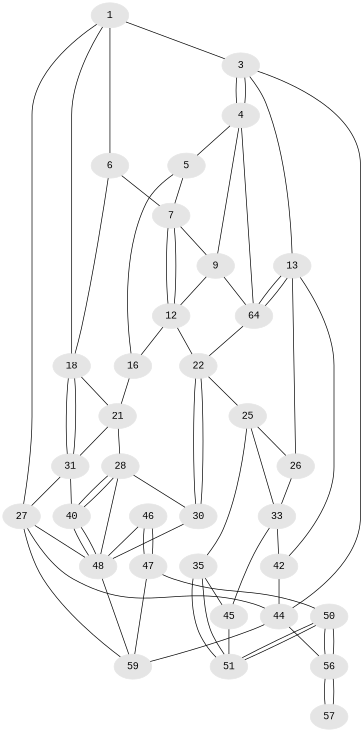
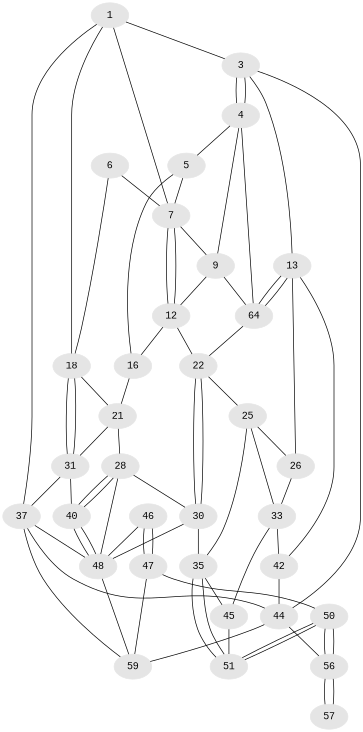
edge "1" -- "6": now "1" -- "7"
node "27": label "27" -> "37"
edge "30" -- "35": added
